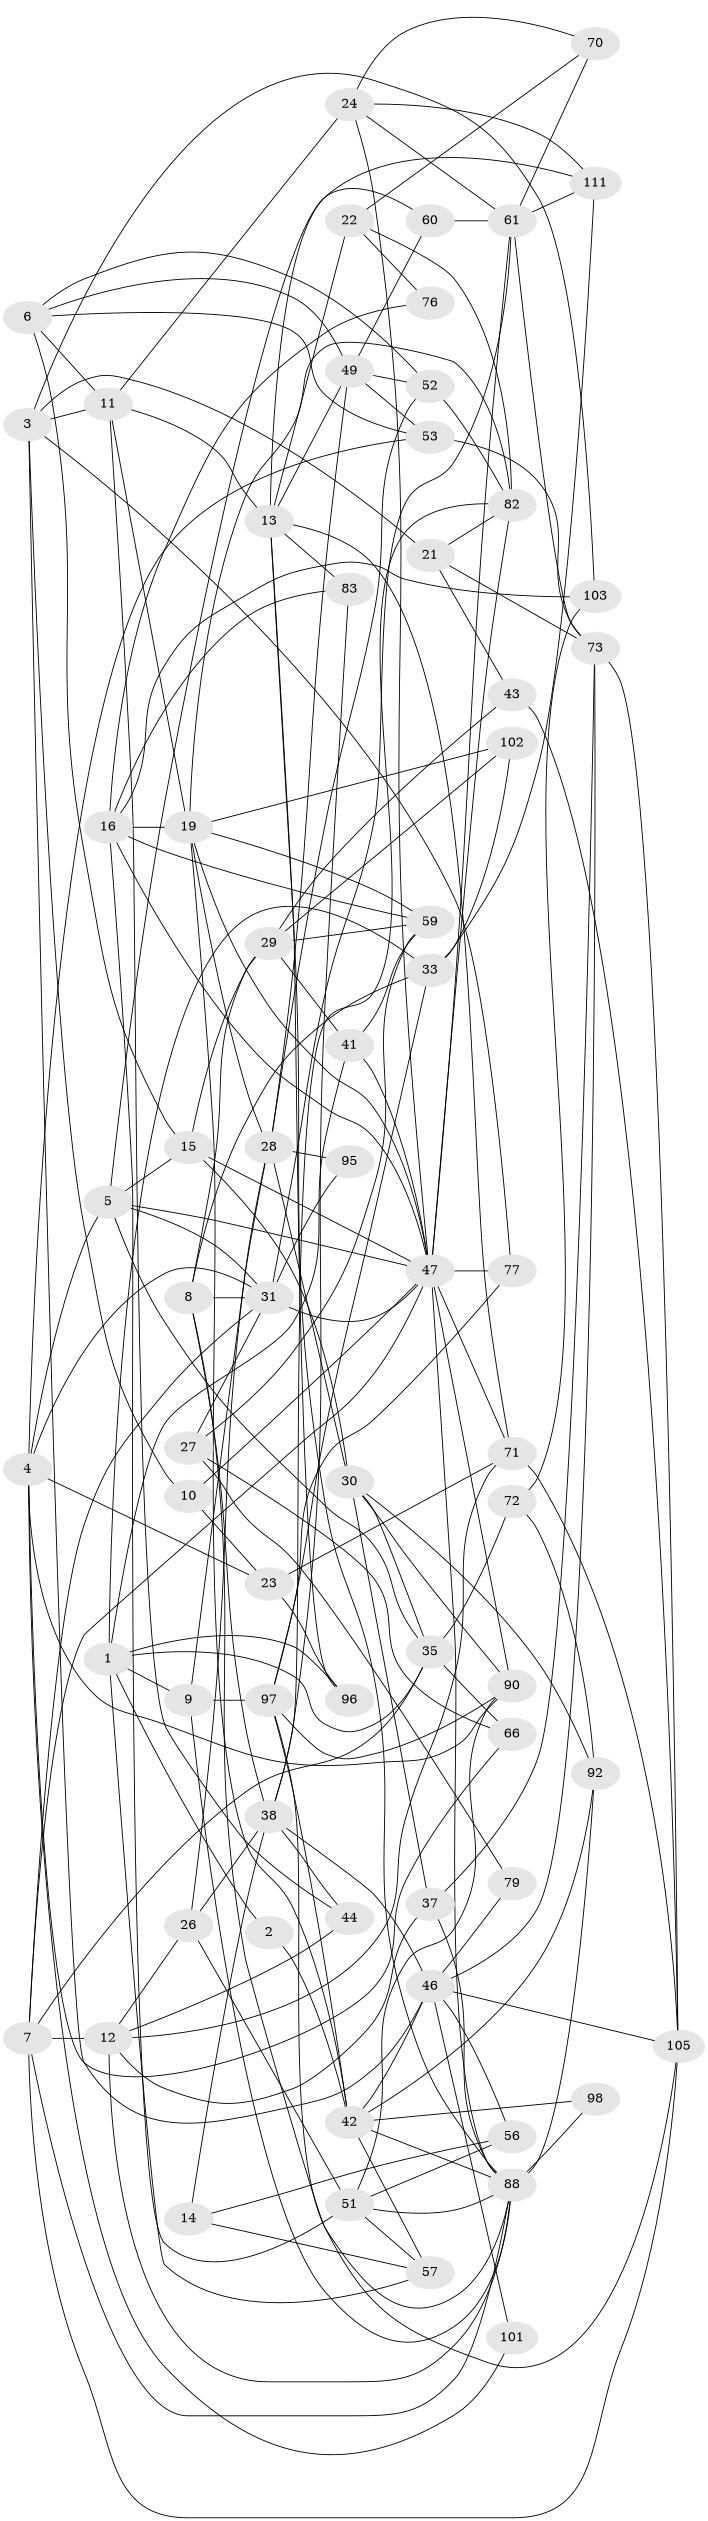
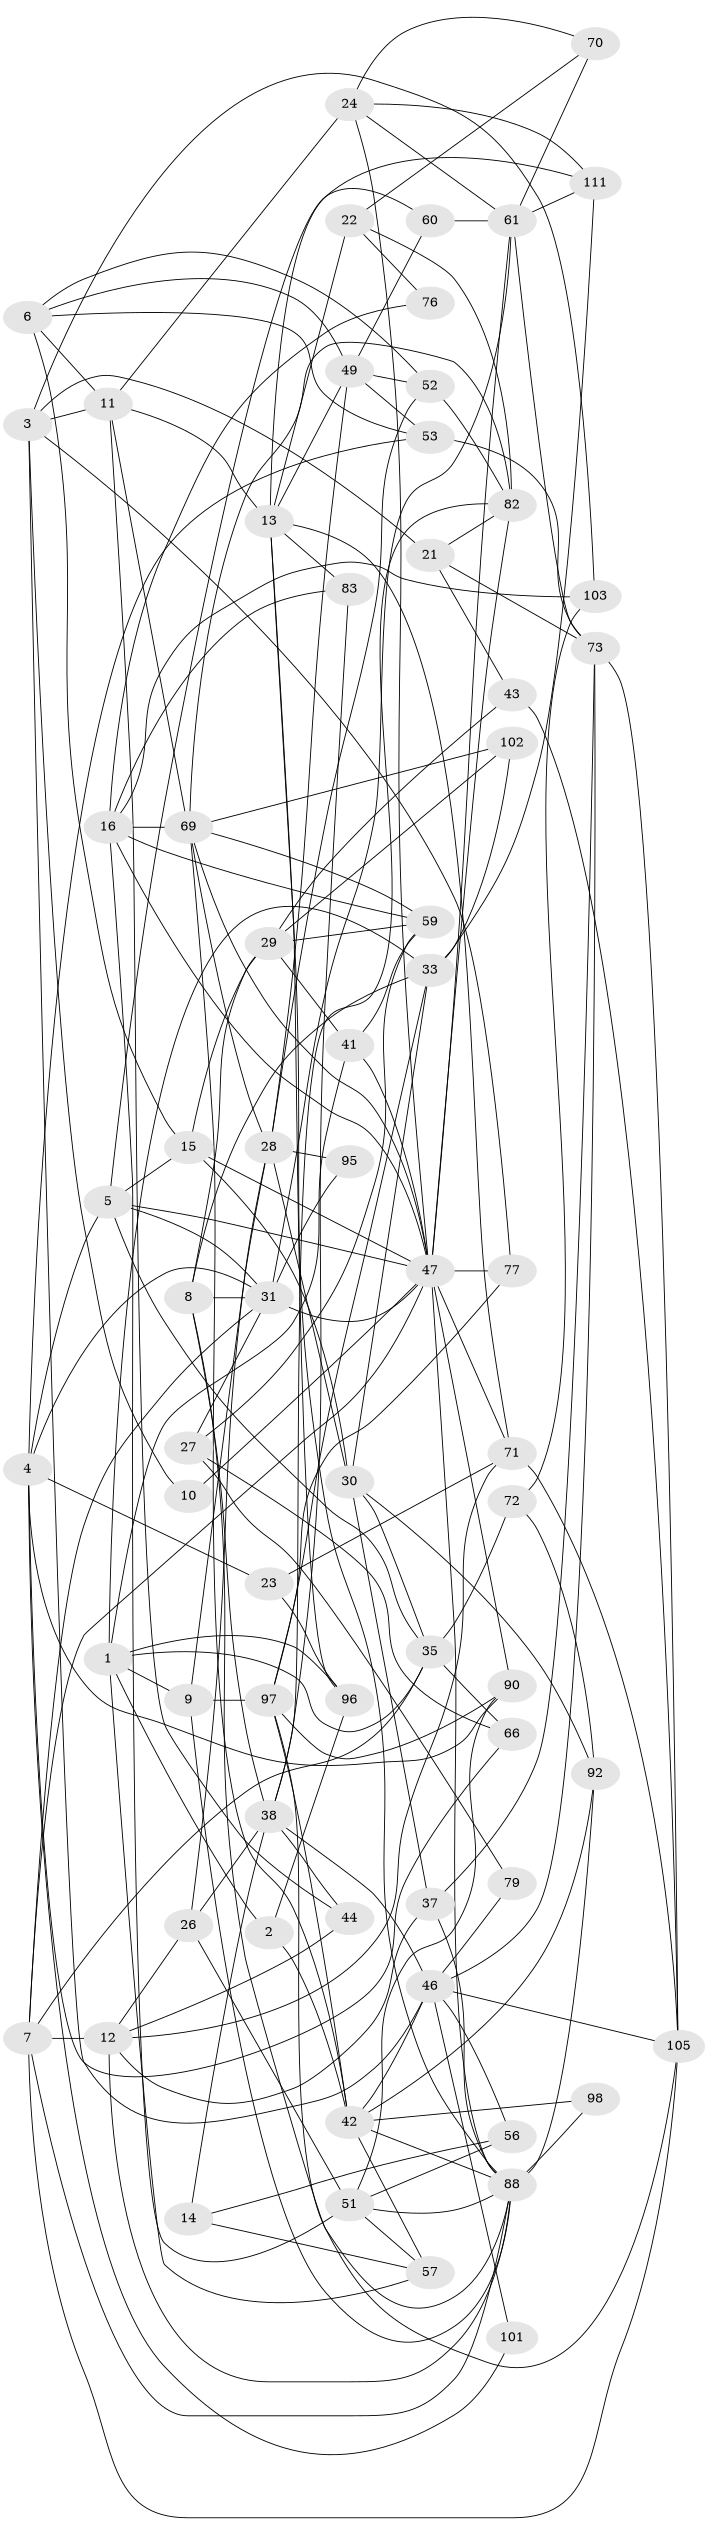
node "19": label "19" -> "69"
edge "10" -- "23": removed
edge "30" -- "90": now "30" -- "33"
edge "96" -- "2": added
